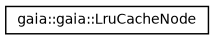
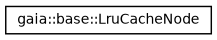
node "gaia::gaia::LruCacheNode": label "gaia::gaia::LruCacheNode" -> "gaia::base::LruCacheNode"
